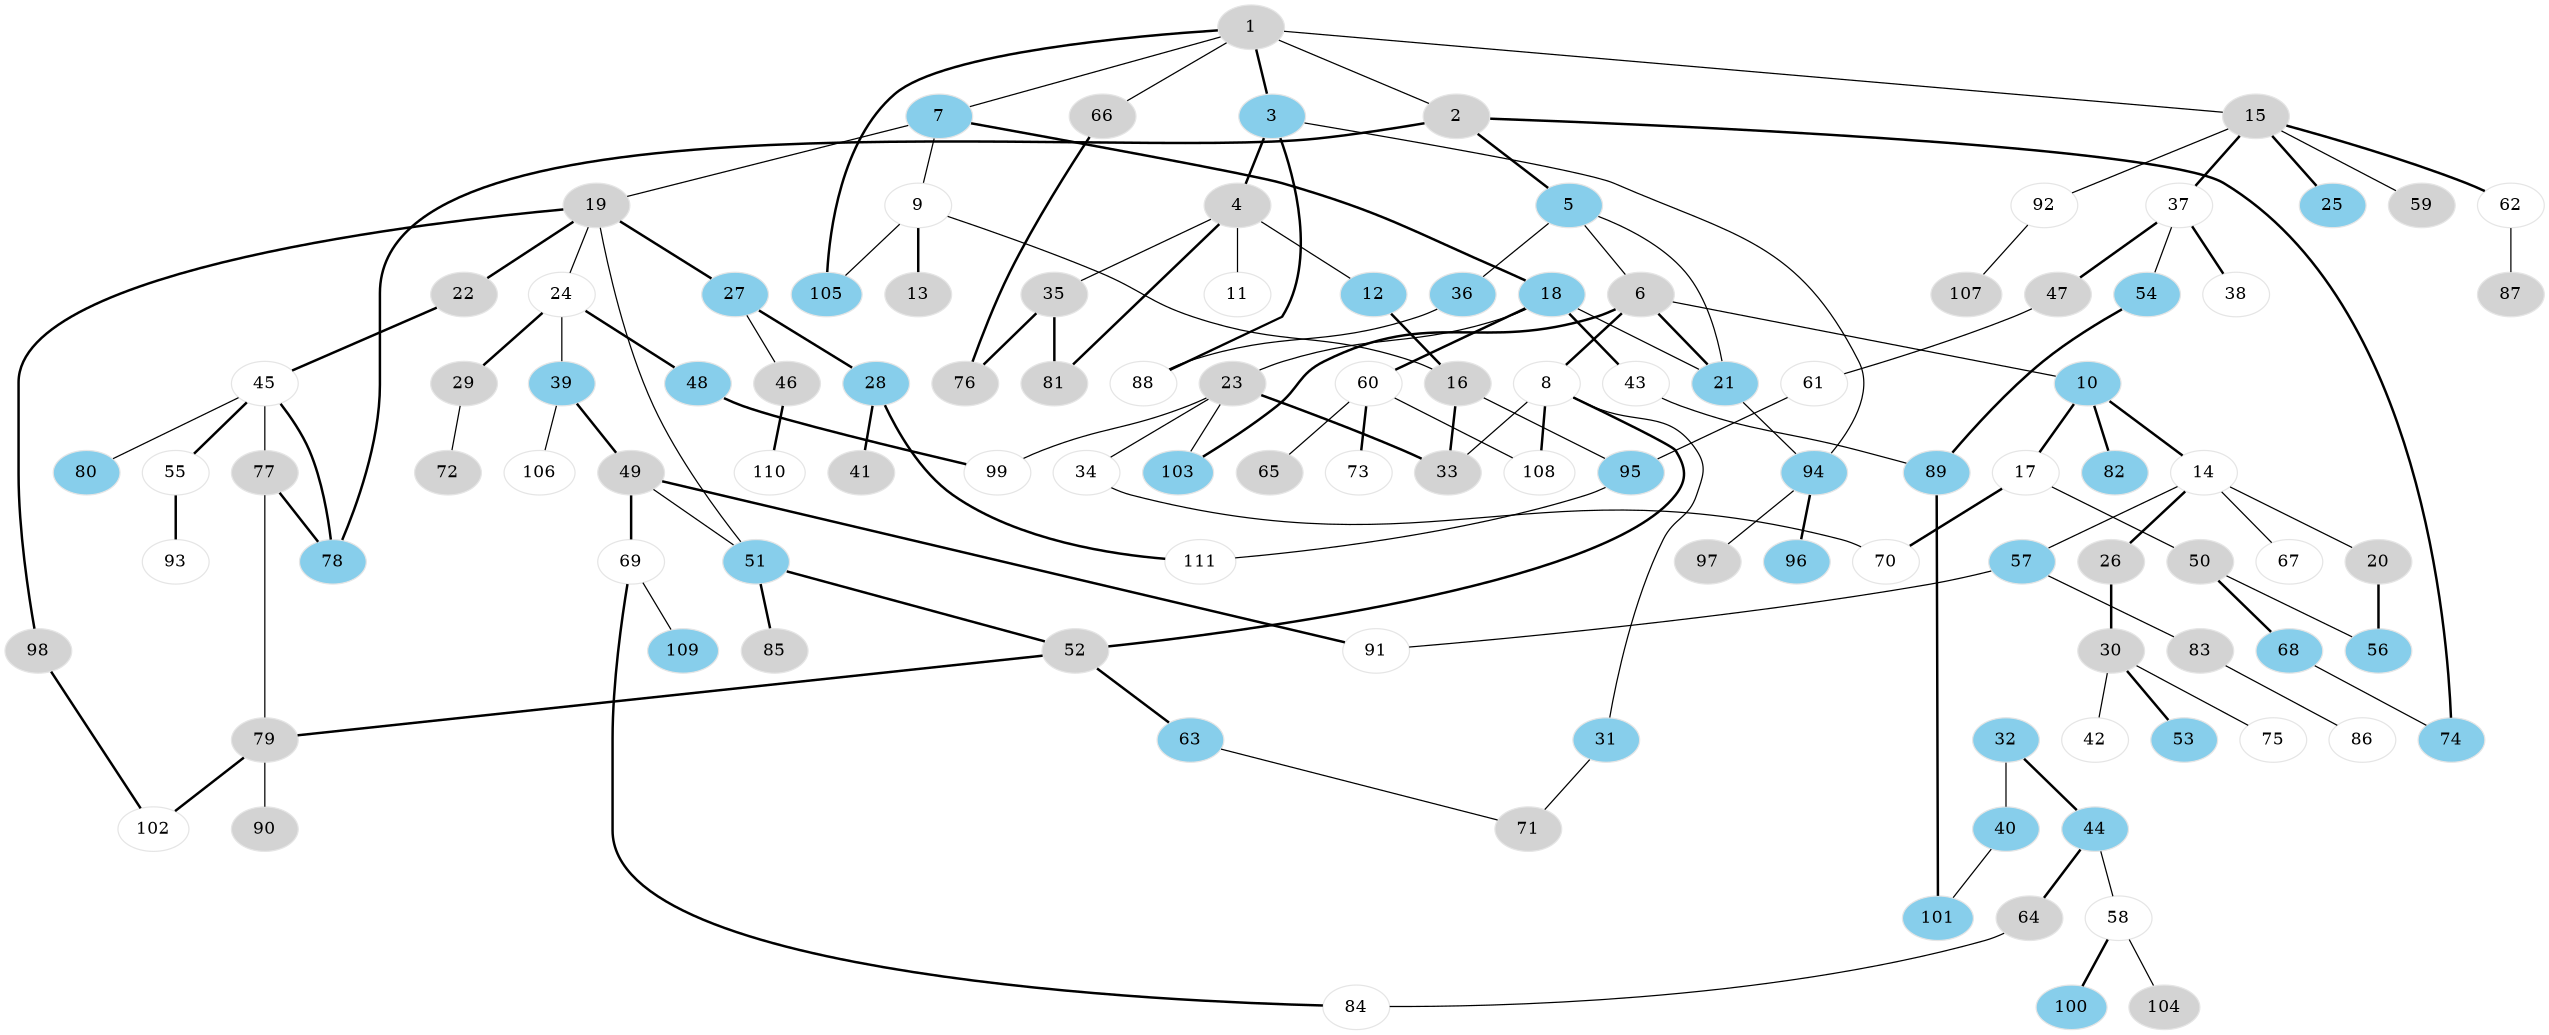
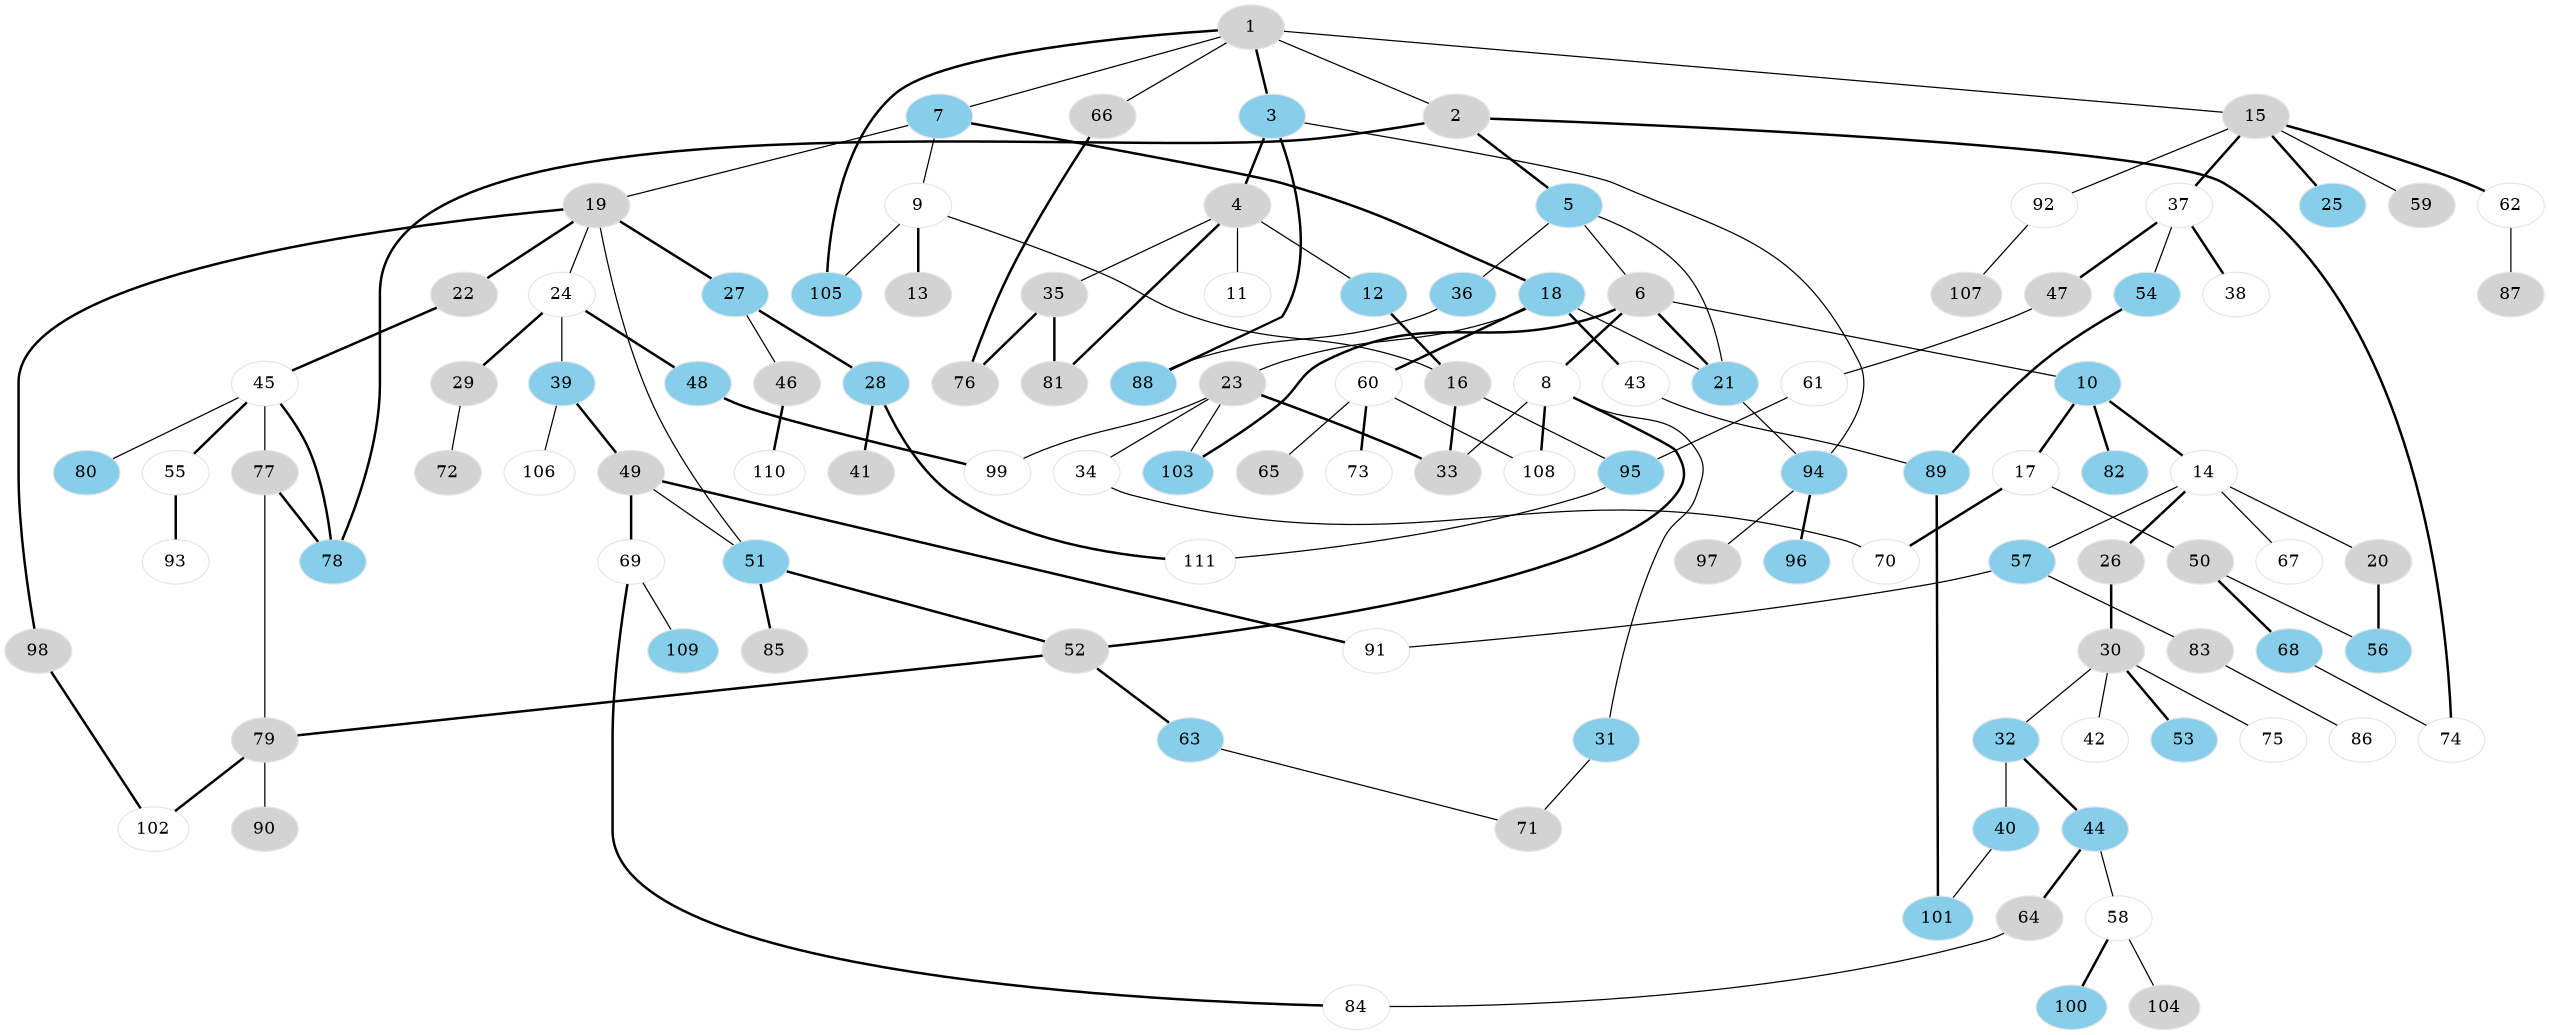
node "88": fillcolor white -> skyblue
edge "30" -- "32": added
node "74": fillcolor skyblue -> white
